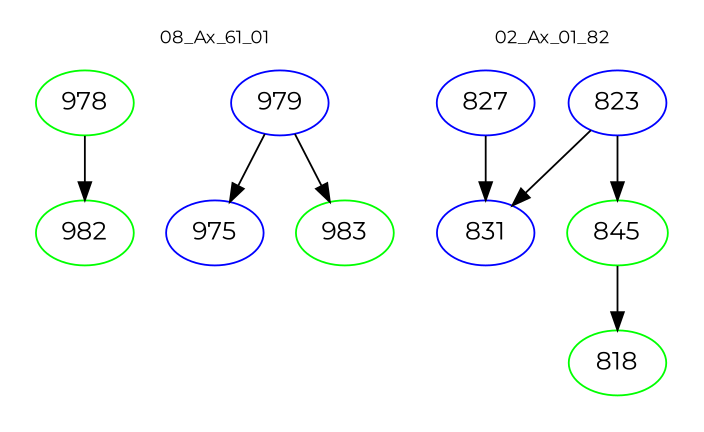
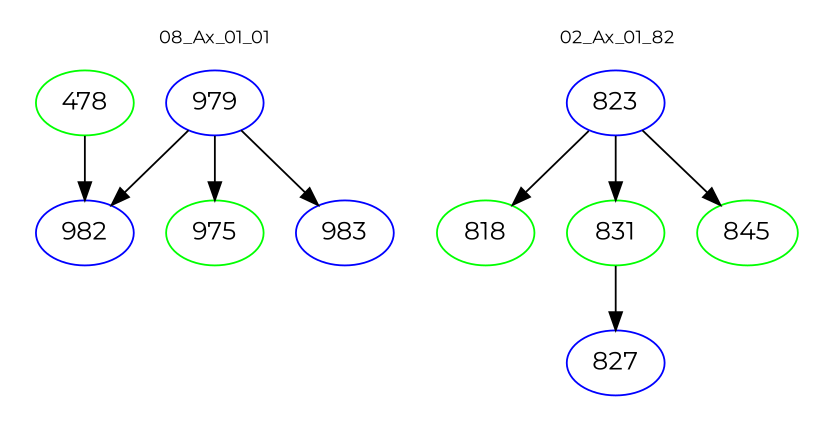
cluster "08_Ax_61_01": label "08_Ax_61_01" -> "08_Ax_01_01"
node "978": label "978" -> "478"
edge "827" -> "831": reversed
edge "979" -> "982": added
node "982": color green -> blue
node "975": color blue -> green
node "983": color green -> blue
node "831": color blue -> green
edge "845" -> "818": now "823" -> "818"
